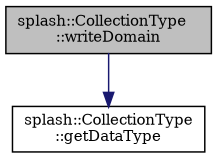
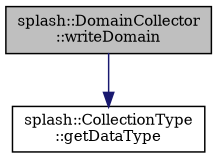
node "splash::CollectionType ::writeDomain": label "splash::CollectionType ::writeDomain" -> "splash::DomainCollector ::writeDomain"
